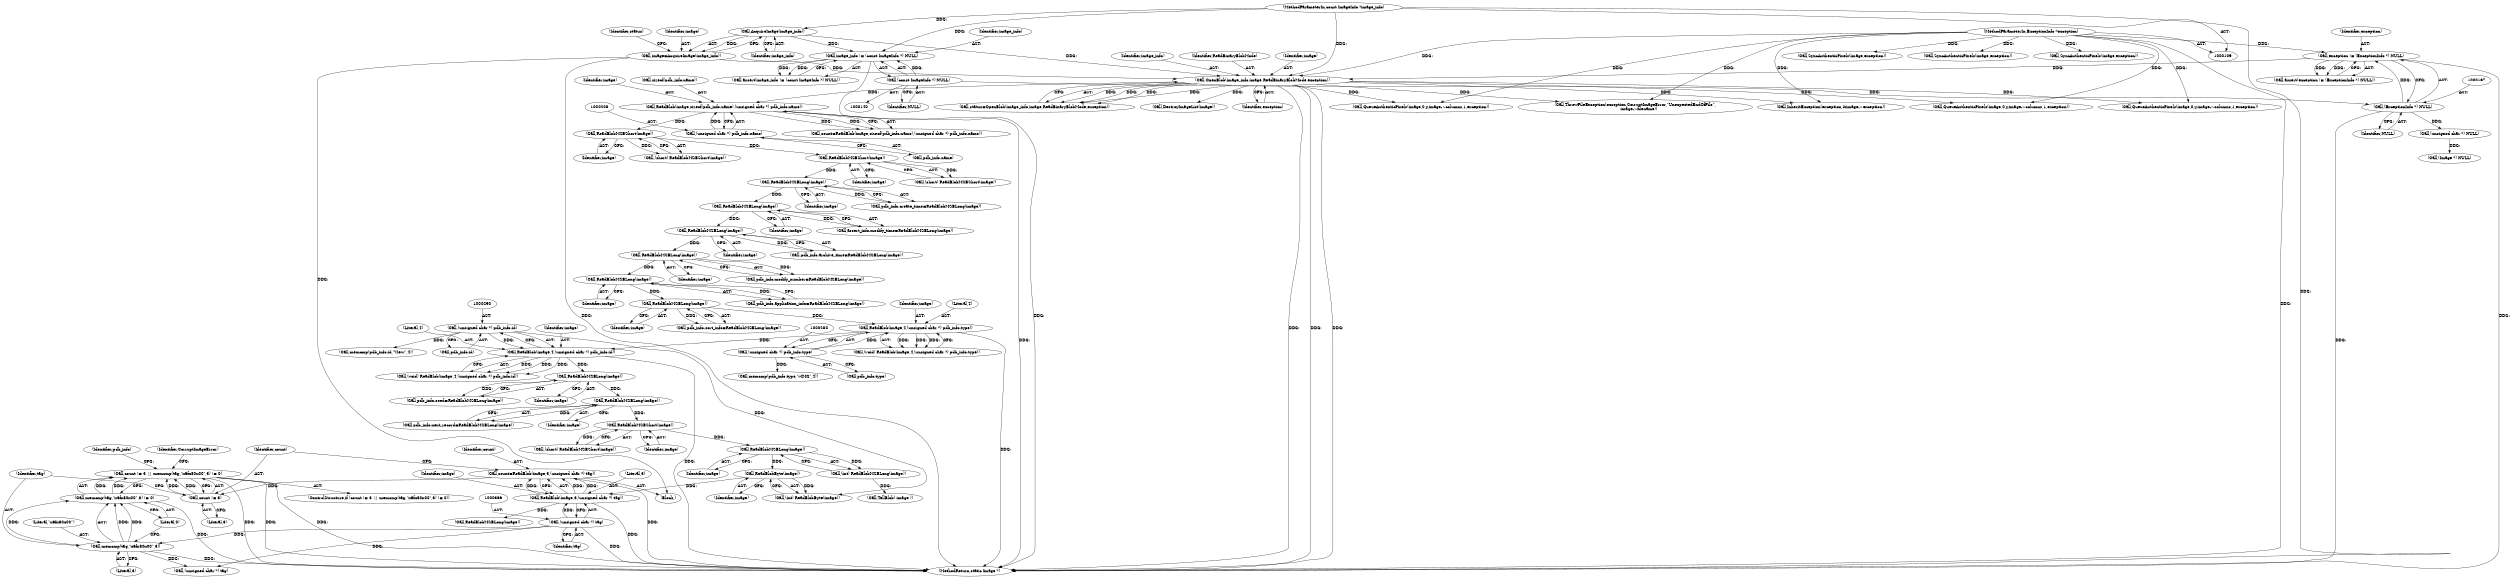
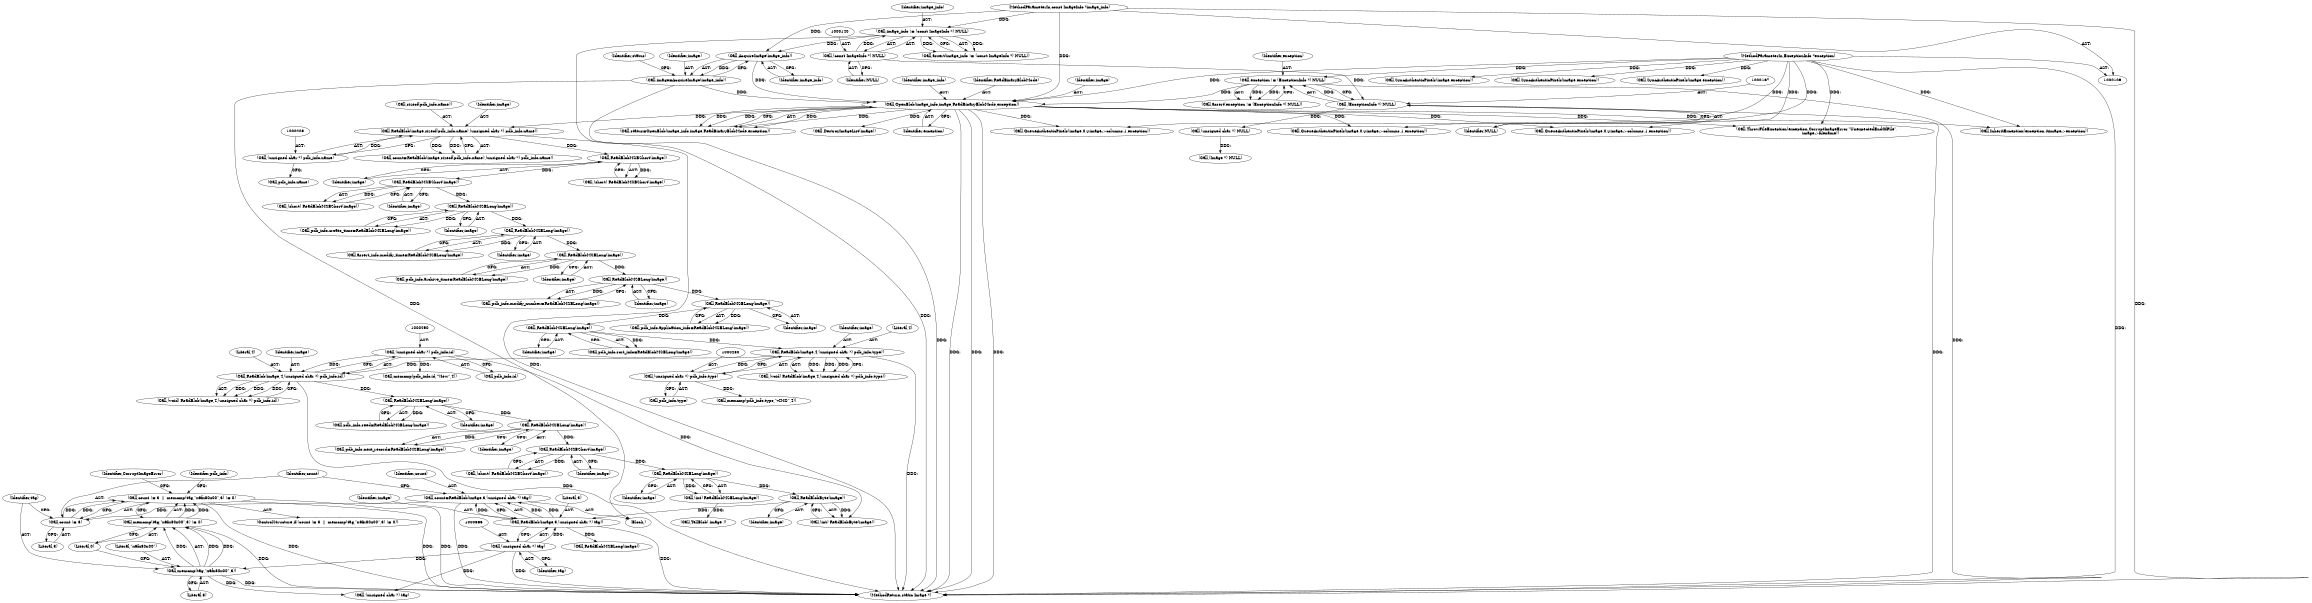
edge "(Call,AcquireImage(image_info))" -> "(Call,image_info != (const ImageInfo *) NULL)": reversed
edge "(Call,(const ImageInfo *) NULL)" -> "1000140": reversed
edge "(Call,pdb_info.name)" -> "(Call,(unsigned char *) pdb_info.name)": removed, label "AST:"
